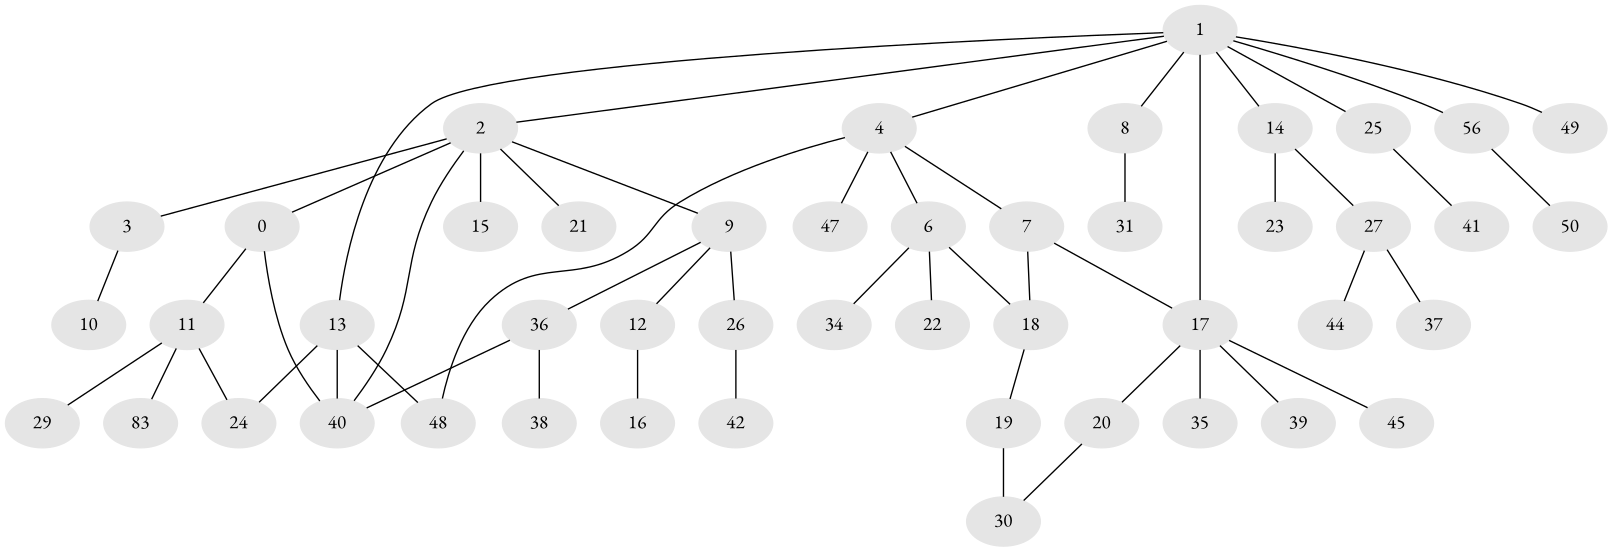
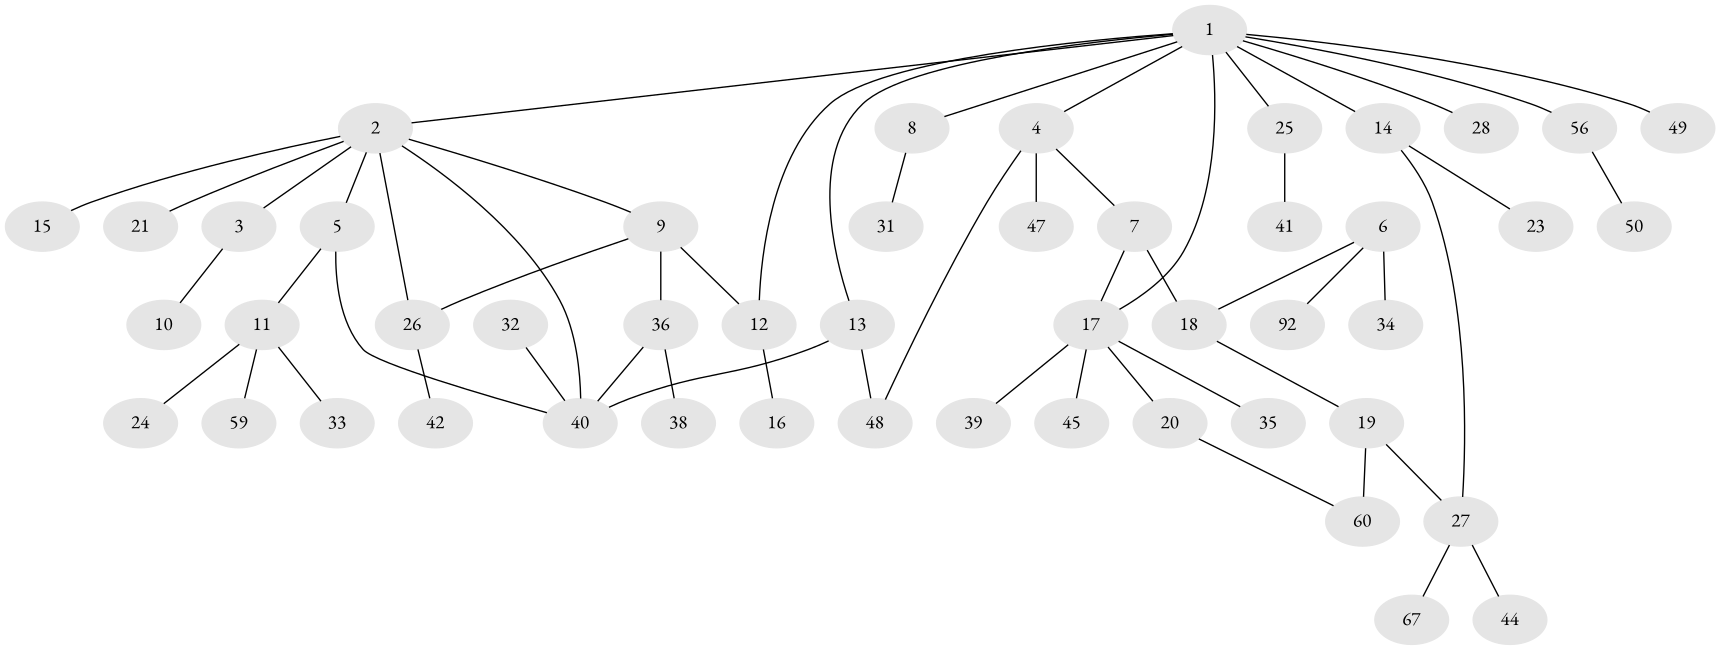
edge "1" -- "12": added
node "28": added
edge "4" -- "6": removed
node "0": label "0" -> "5"
edge "2" -- "26": added
node "32": added
node "22": label "22" -> "92"
node "37": label "37" -> "67"
edge "13" -- "24": removed
node "29": label "29" -> "59"
node "83": label "83" -> "33"
edge "19" -- "27": added
node "30": label "30" -> "60"
